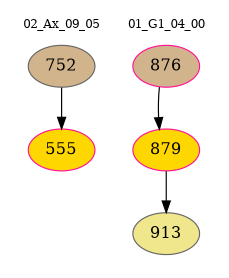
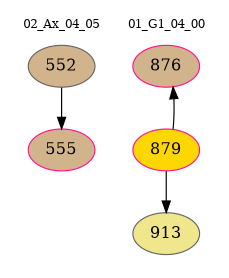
cluster "02_Ax_09_05": label "02_Ax_09_05" -> "02_Ax_04_05"
node "752": label "752" -> "552"
edge "876" -> "879": reversed
node "555": fillcolor gold -> tan
